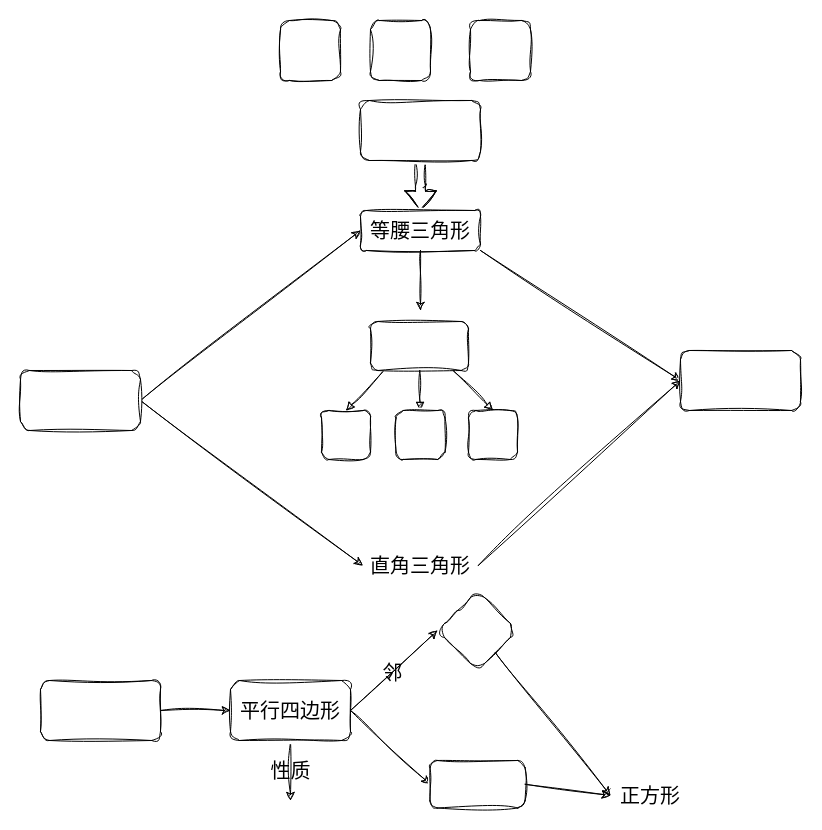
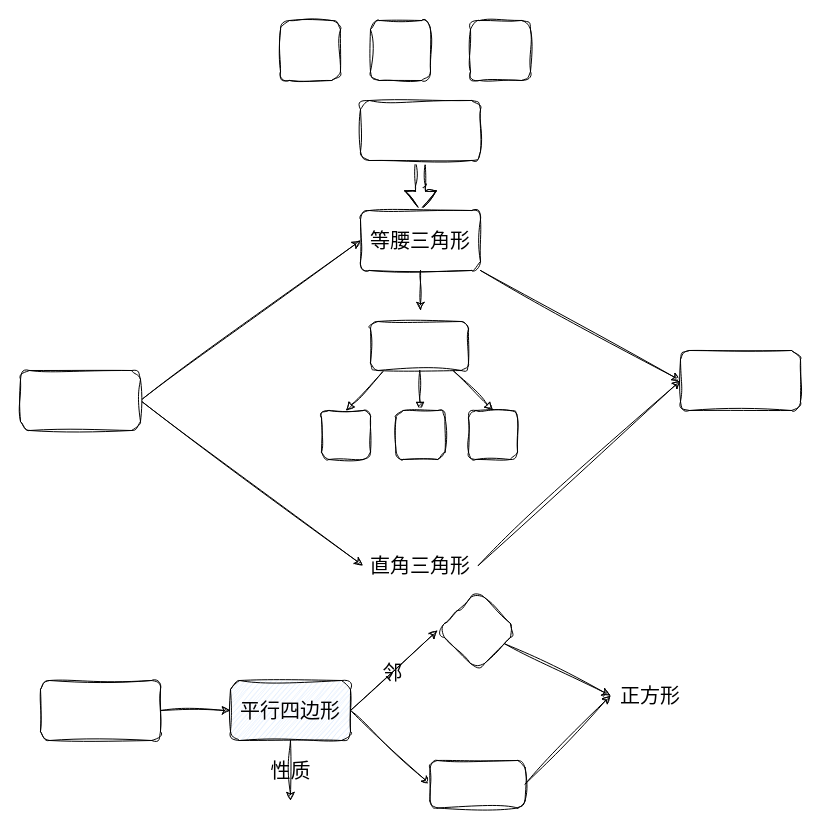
node "等腰三角形": size 120x40 -> 120x60
node "平行四边形": fillcolor #ffffff -> #dae8fc
node "正方形": moved (651, 796) -> (651, 696)
